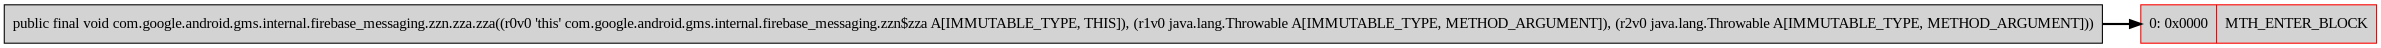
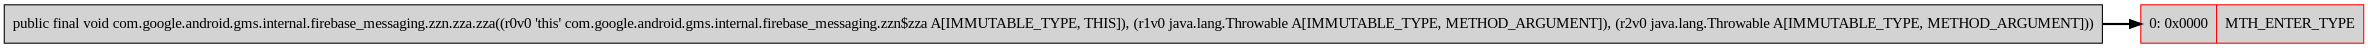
node "0: 0x0000": text "MTH_ENTER_BLOCK" -> "MTH_ENTER_TYPE"
